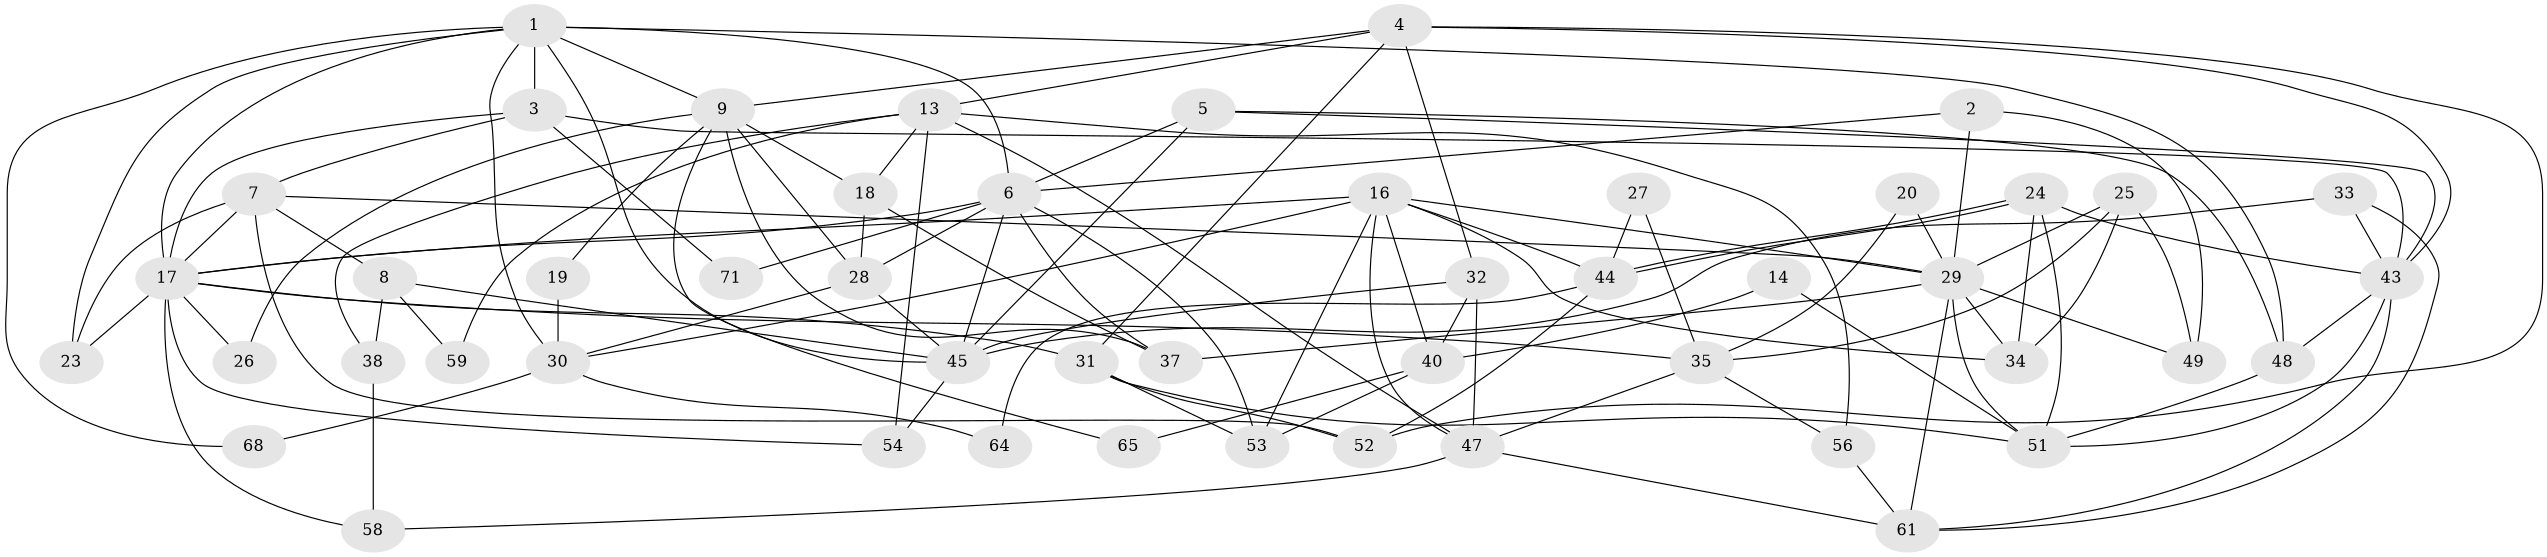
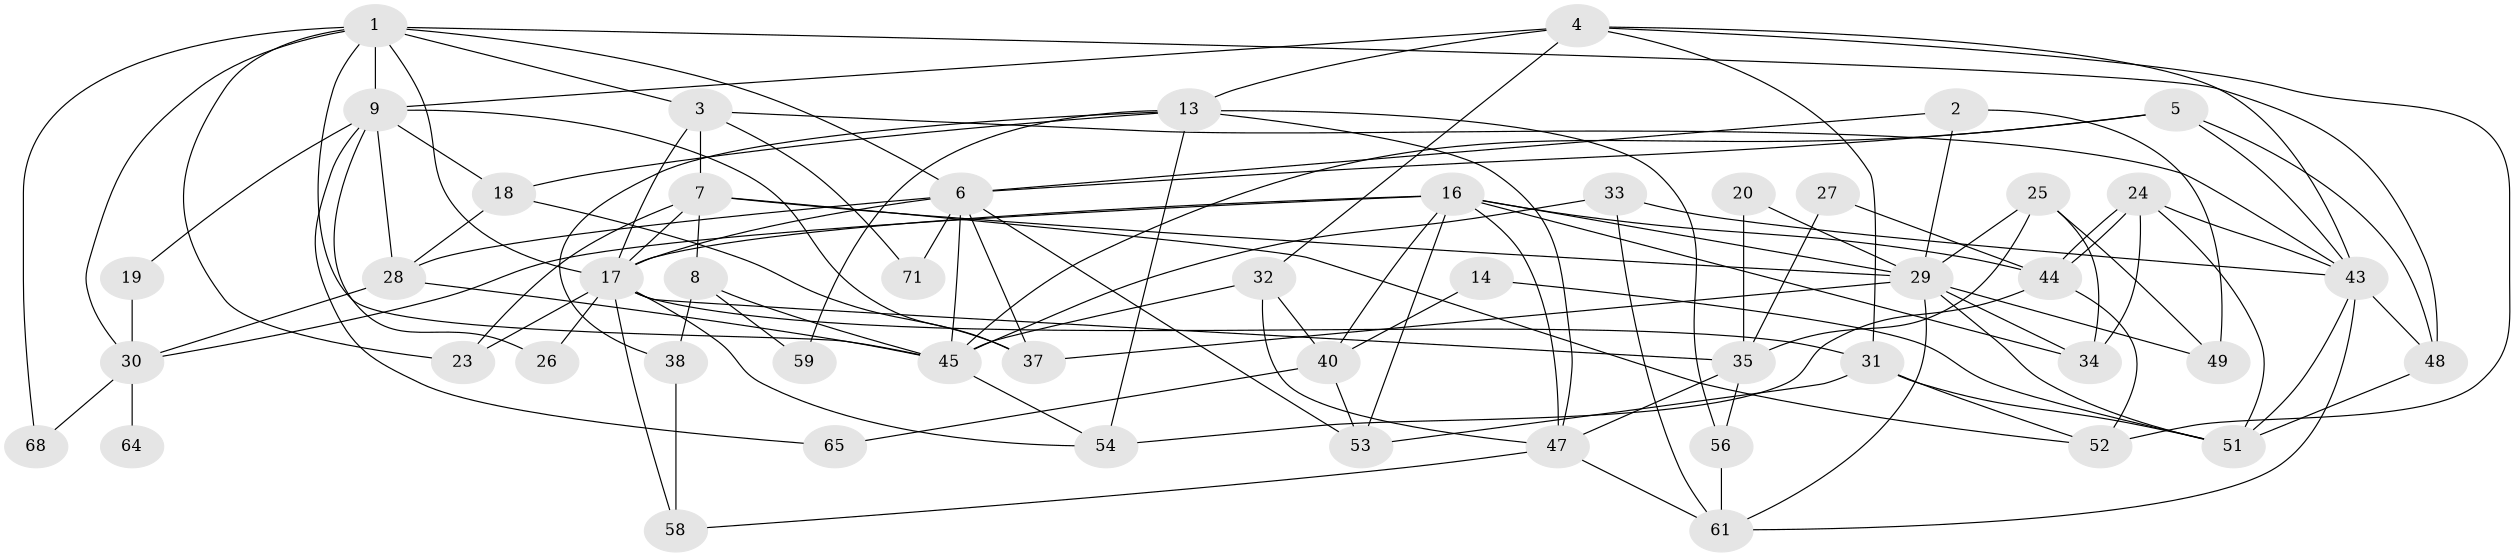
edge "44" -- "64": now "44" -- "54"
